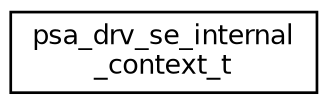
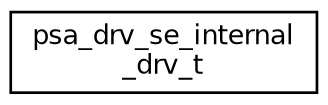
node "psa_drv_se_internal _context_t": label "psa_drv_se_internal _context_t" -> "psa_drv_se_internal _drv_t"
